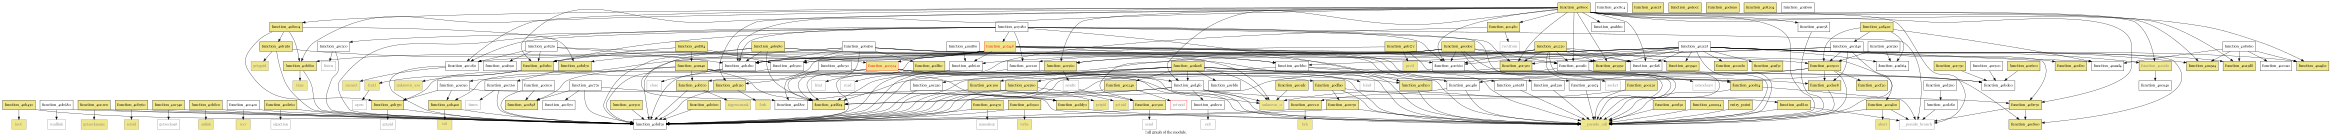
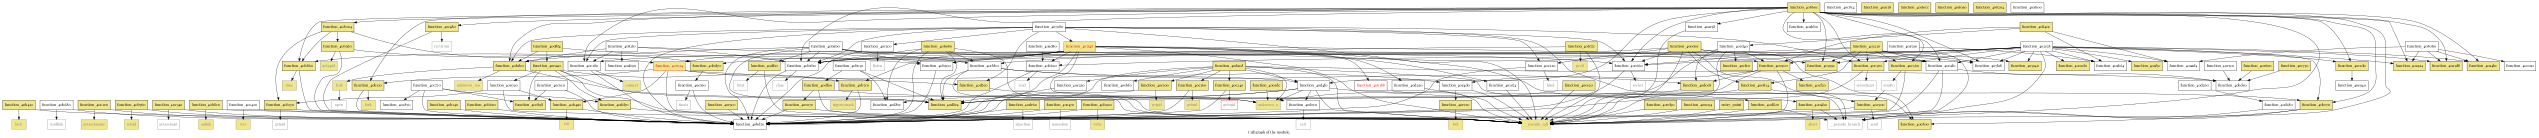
edge "function_405a48" -> "function_40b370": removed
node "function_40c1d0": fontcolor gray50 -> black
node "function_406388": fontcolor black -> red
node "function_40b240": added
